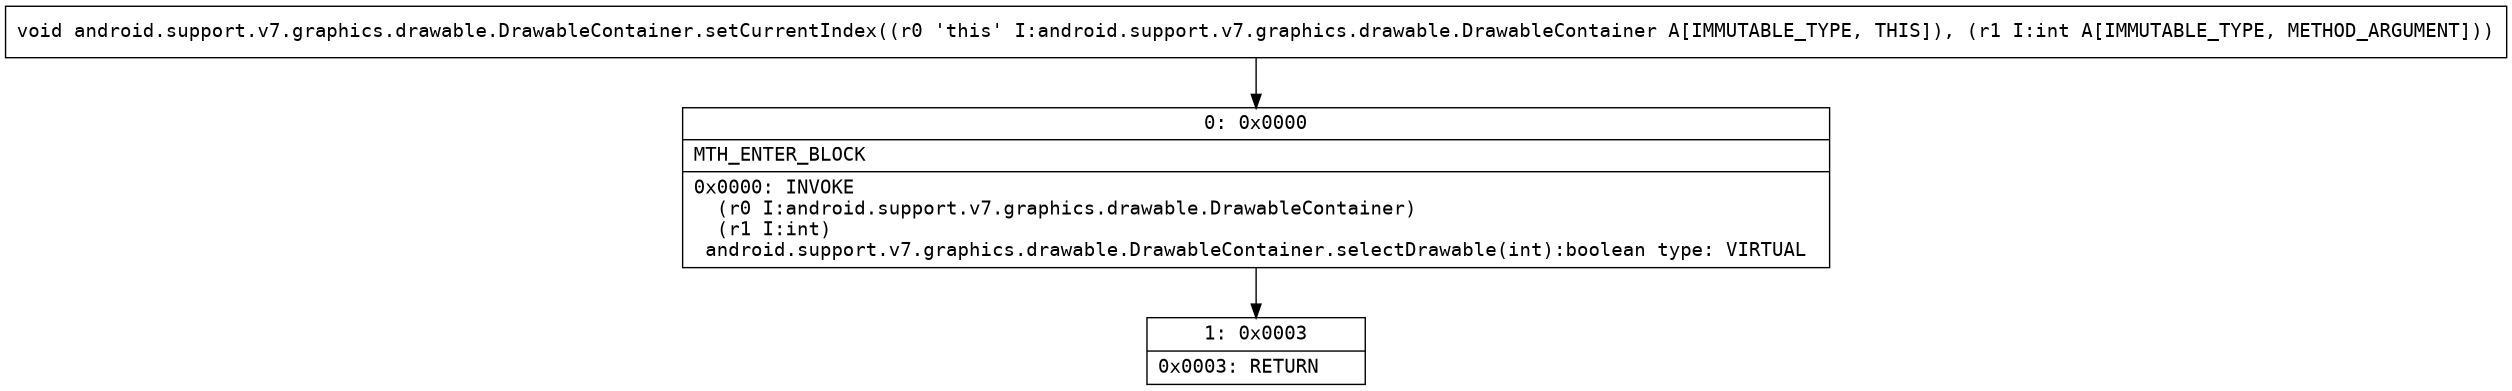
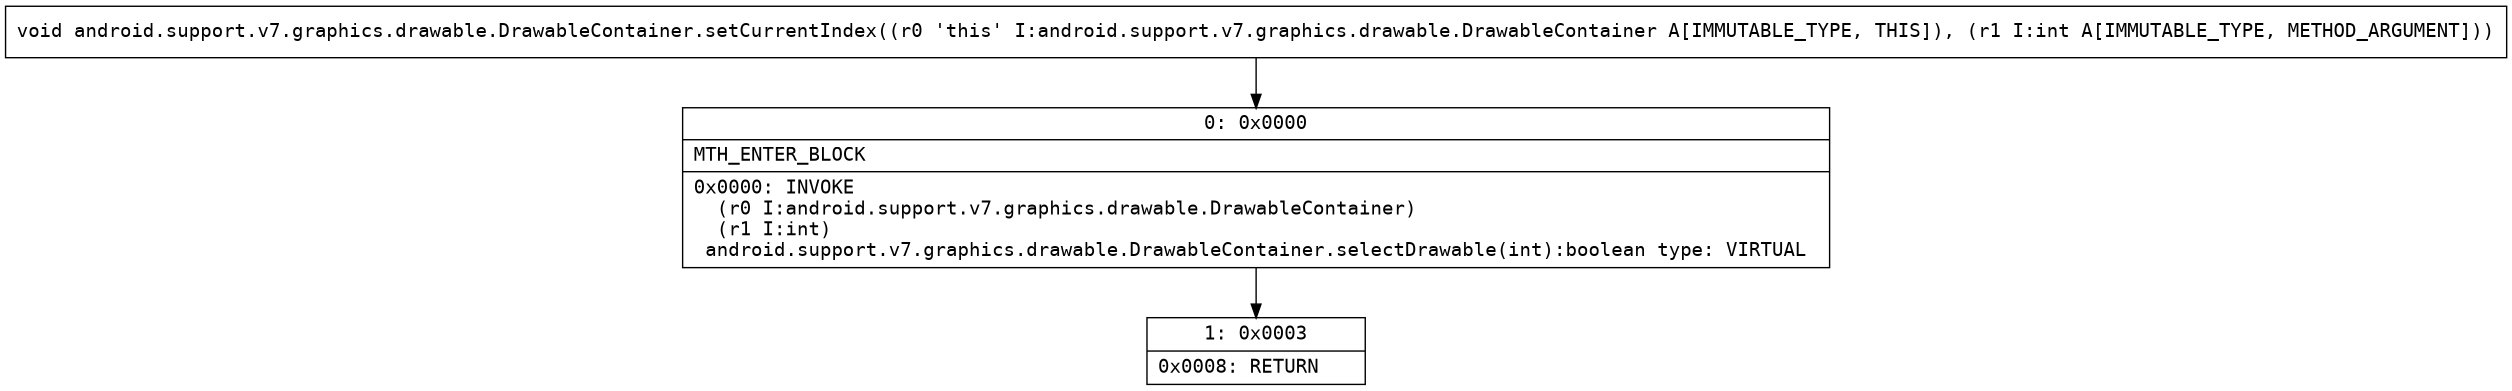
node "1: 0x0003": text "0x0003: RETURN" -> "0x0008: RETURN"
